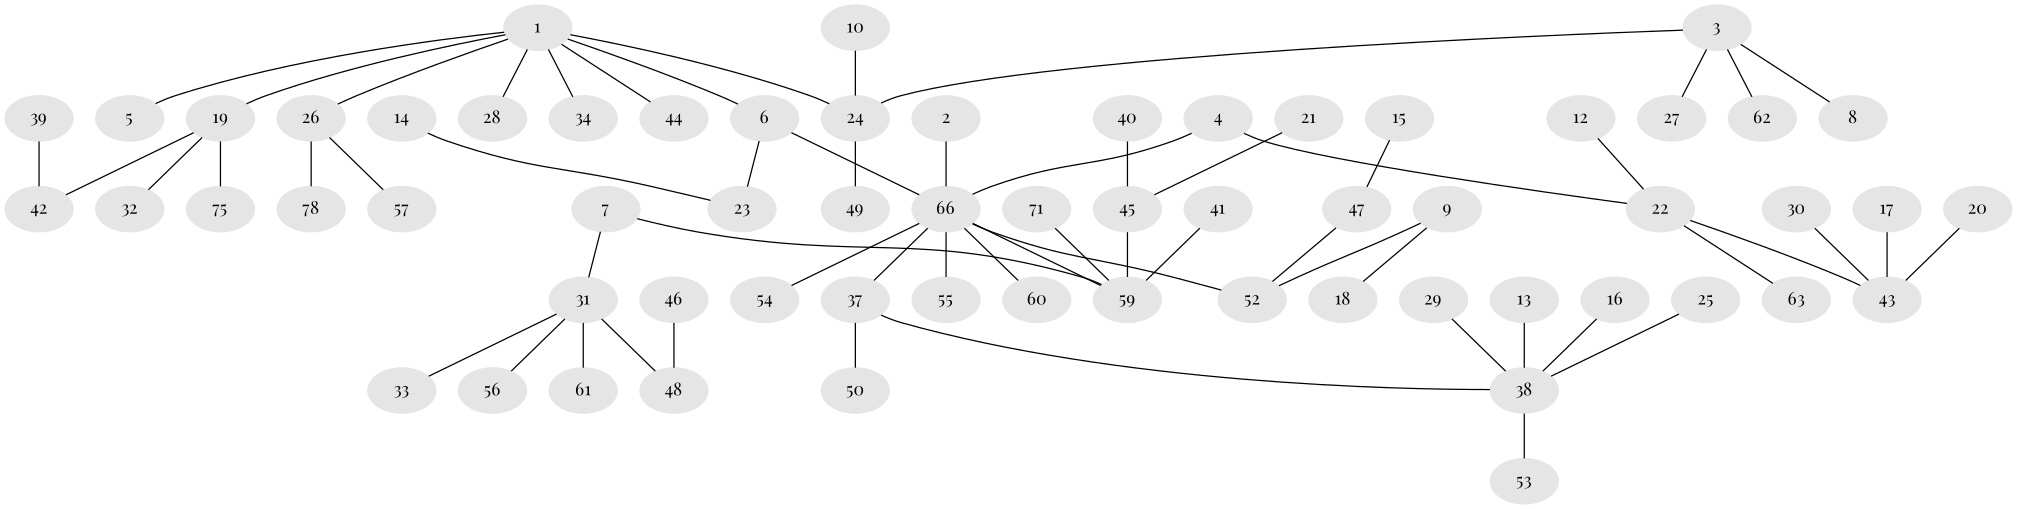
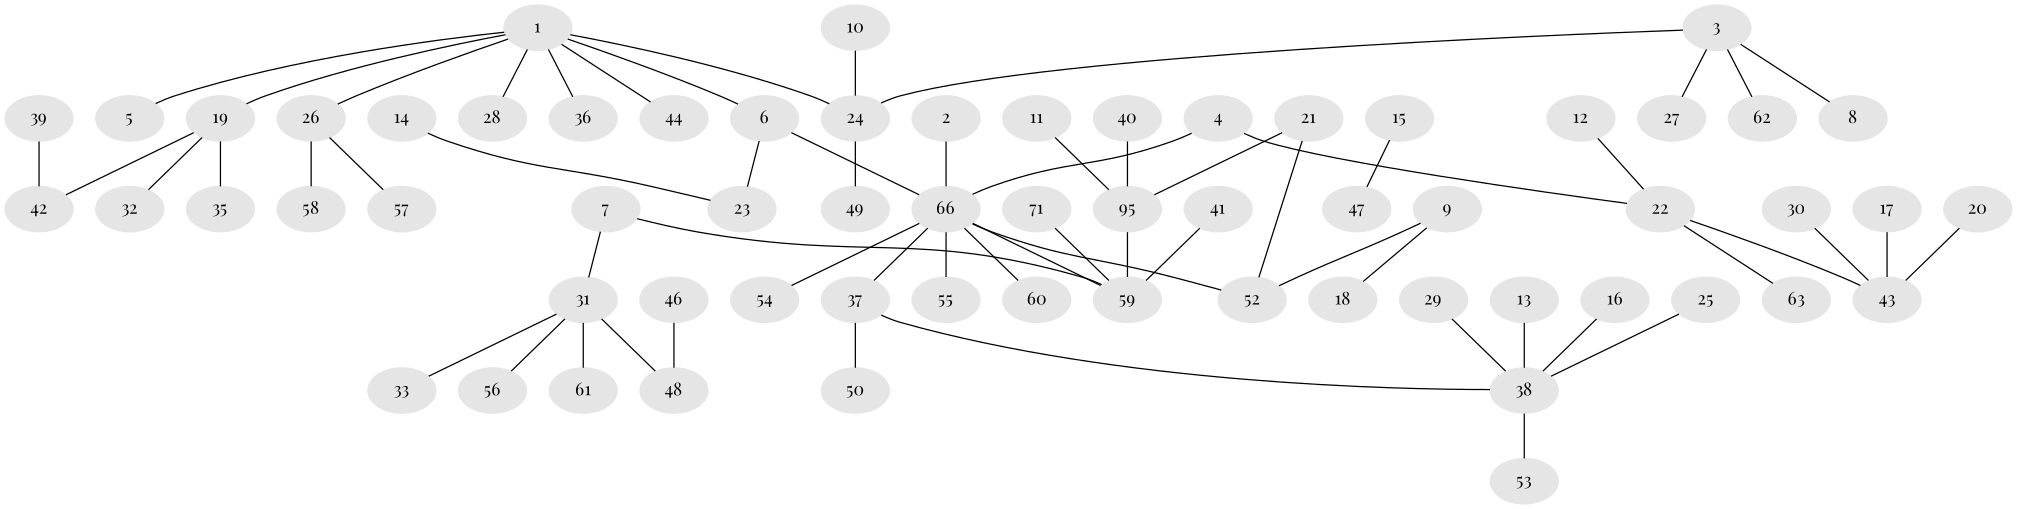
node "34": label "34" -> "36"
node "11": added
node "75": label "75" -> "35"
node "78": label "78" -> "58"
node "45": label "45" -> "95"
edge "47" -- "52": now "21" -- "52"
